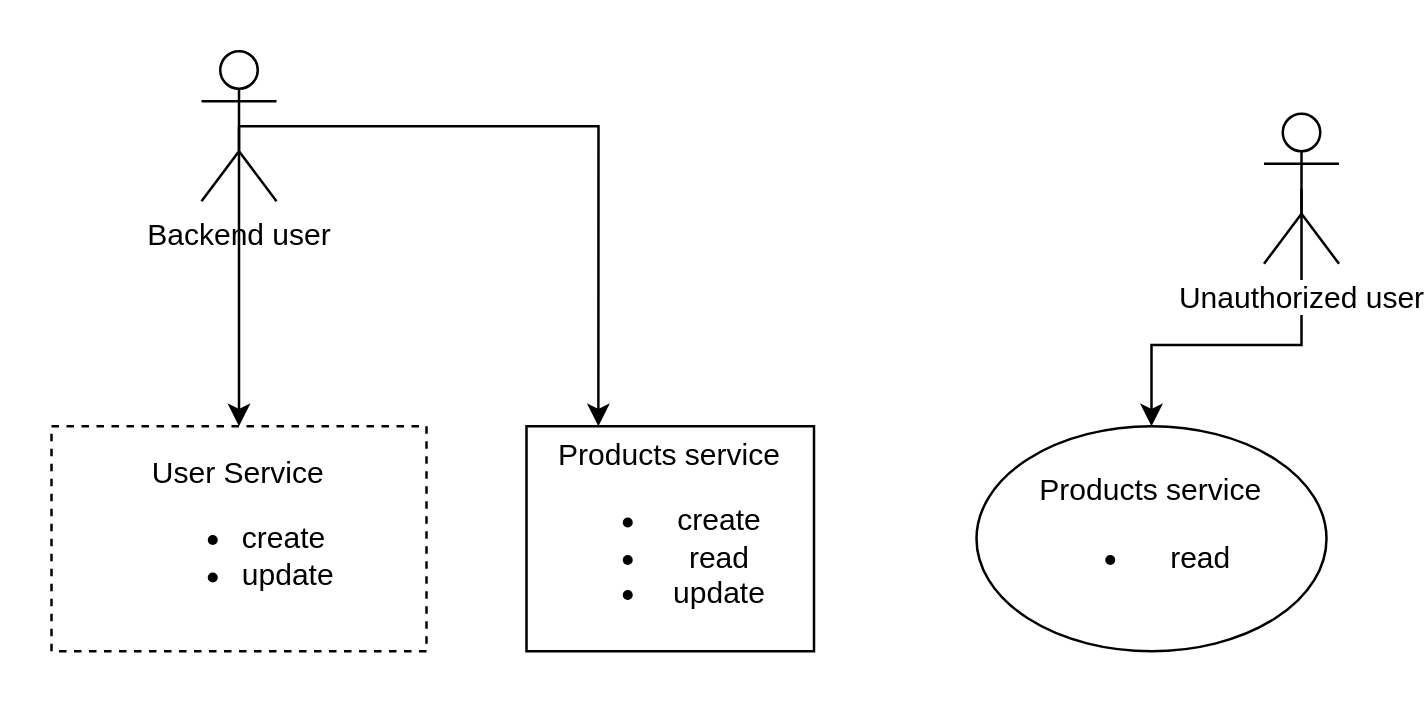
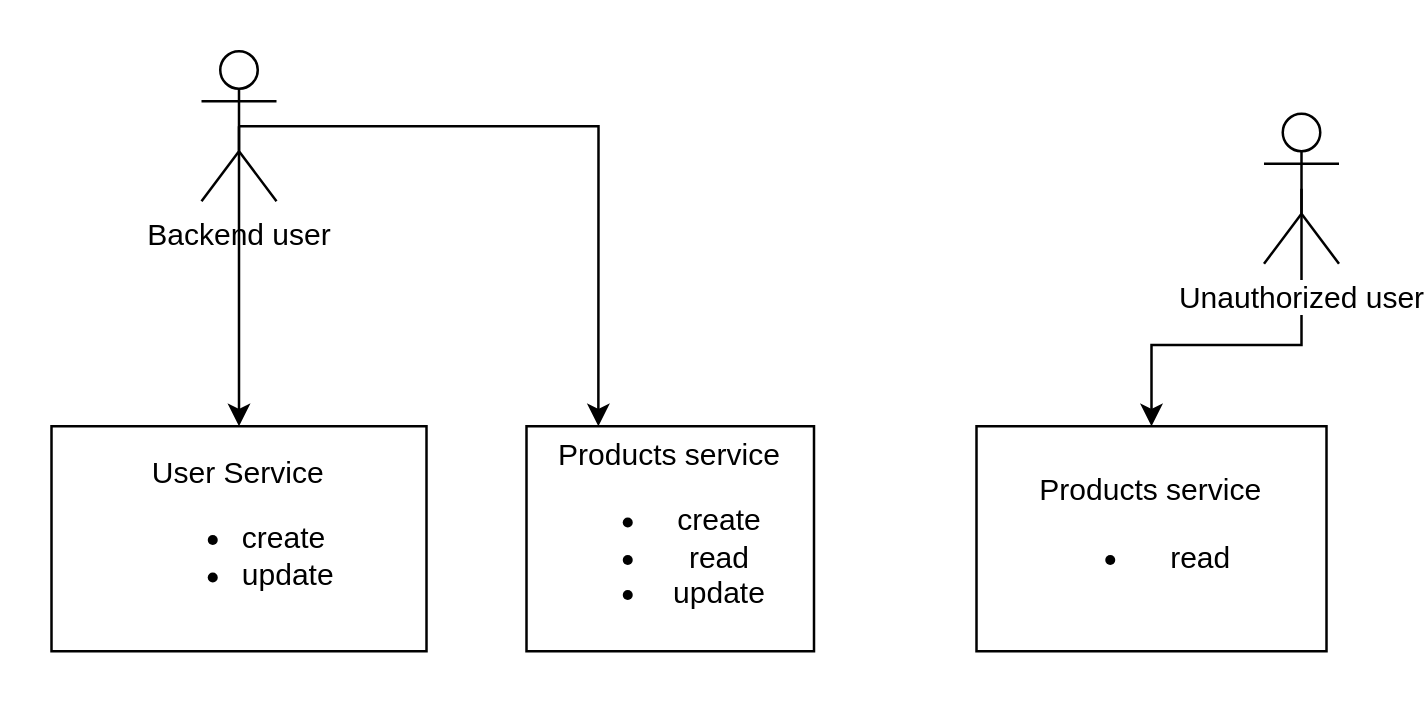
node "User Service create update": style dashed -> solid
node "Products service read": shape ellipse -> rectangle
